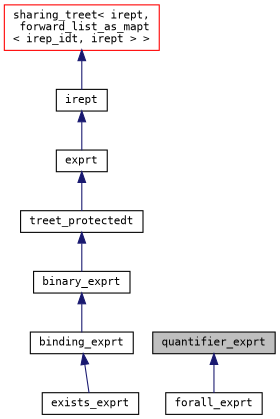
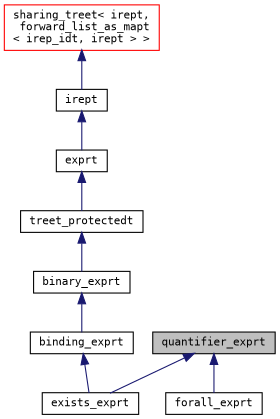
edge "exists_exprt" -> "quantifier_exprt": added
